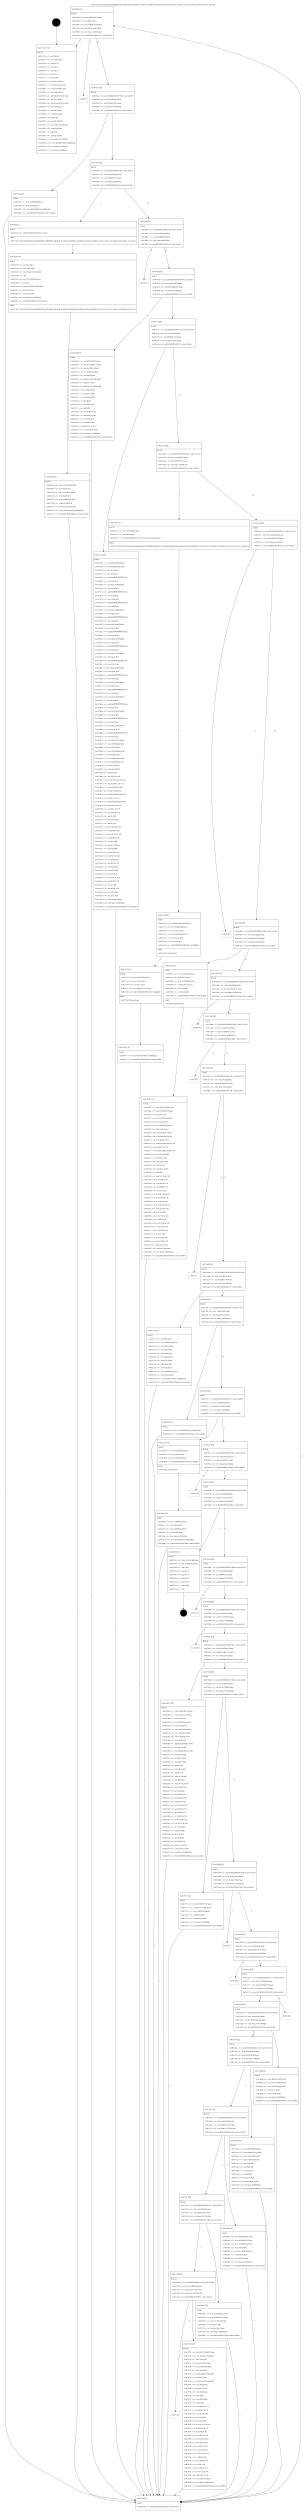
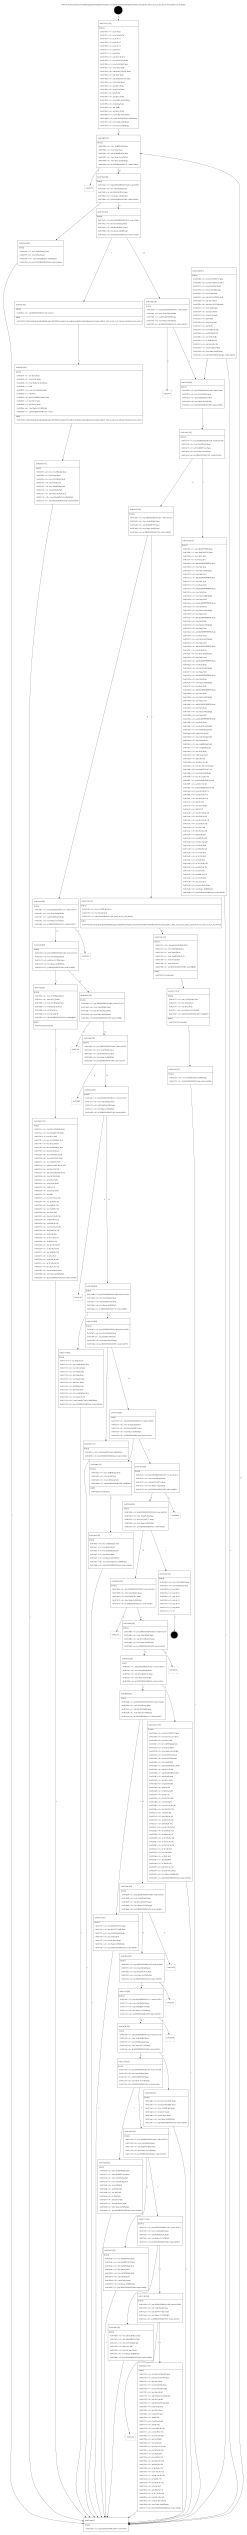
edge "0x401984 [32]" -> "0x401910 [116]": reversed
edge "0x4019f8 [28]" -> "0x402308 [91]": reversed
